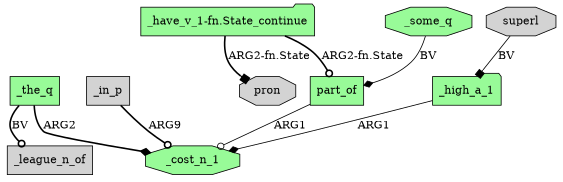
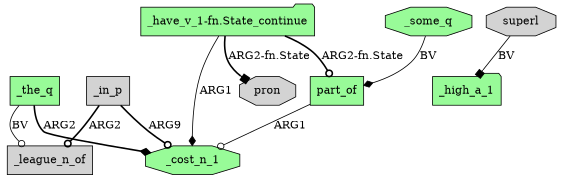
edge "_the_q" -> "_league_n_of": style bold -> solid
edge "_in_p" -> "_league_n_of": added, label "ARG2"
edge "_high_a_1" -> "_cost_n_1": now "_have_v_1-fn.State_continue" -> "_cost_n_1"
